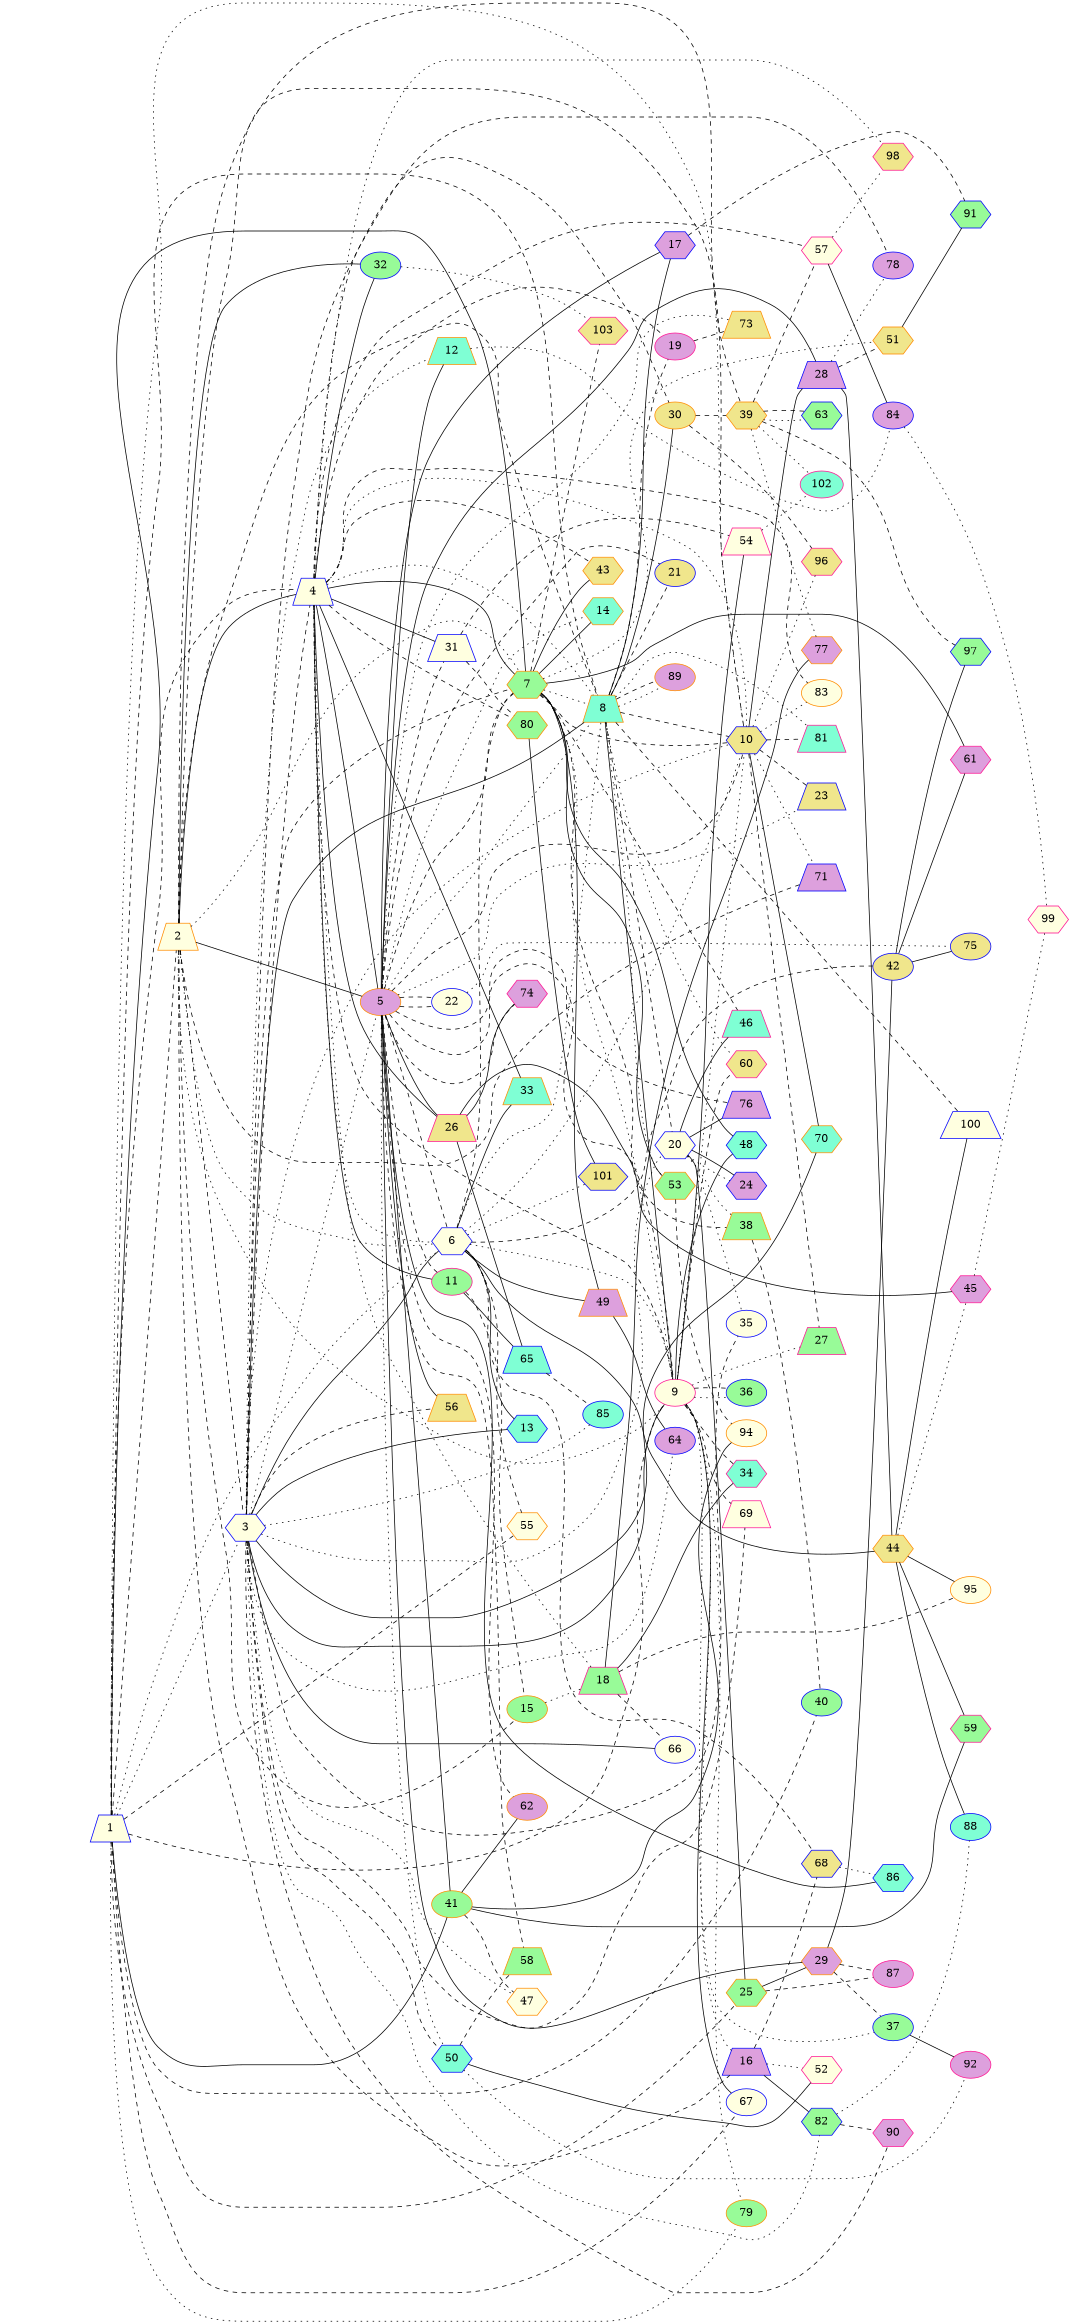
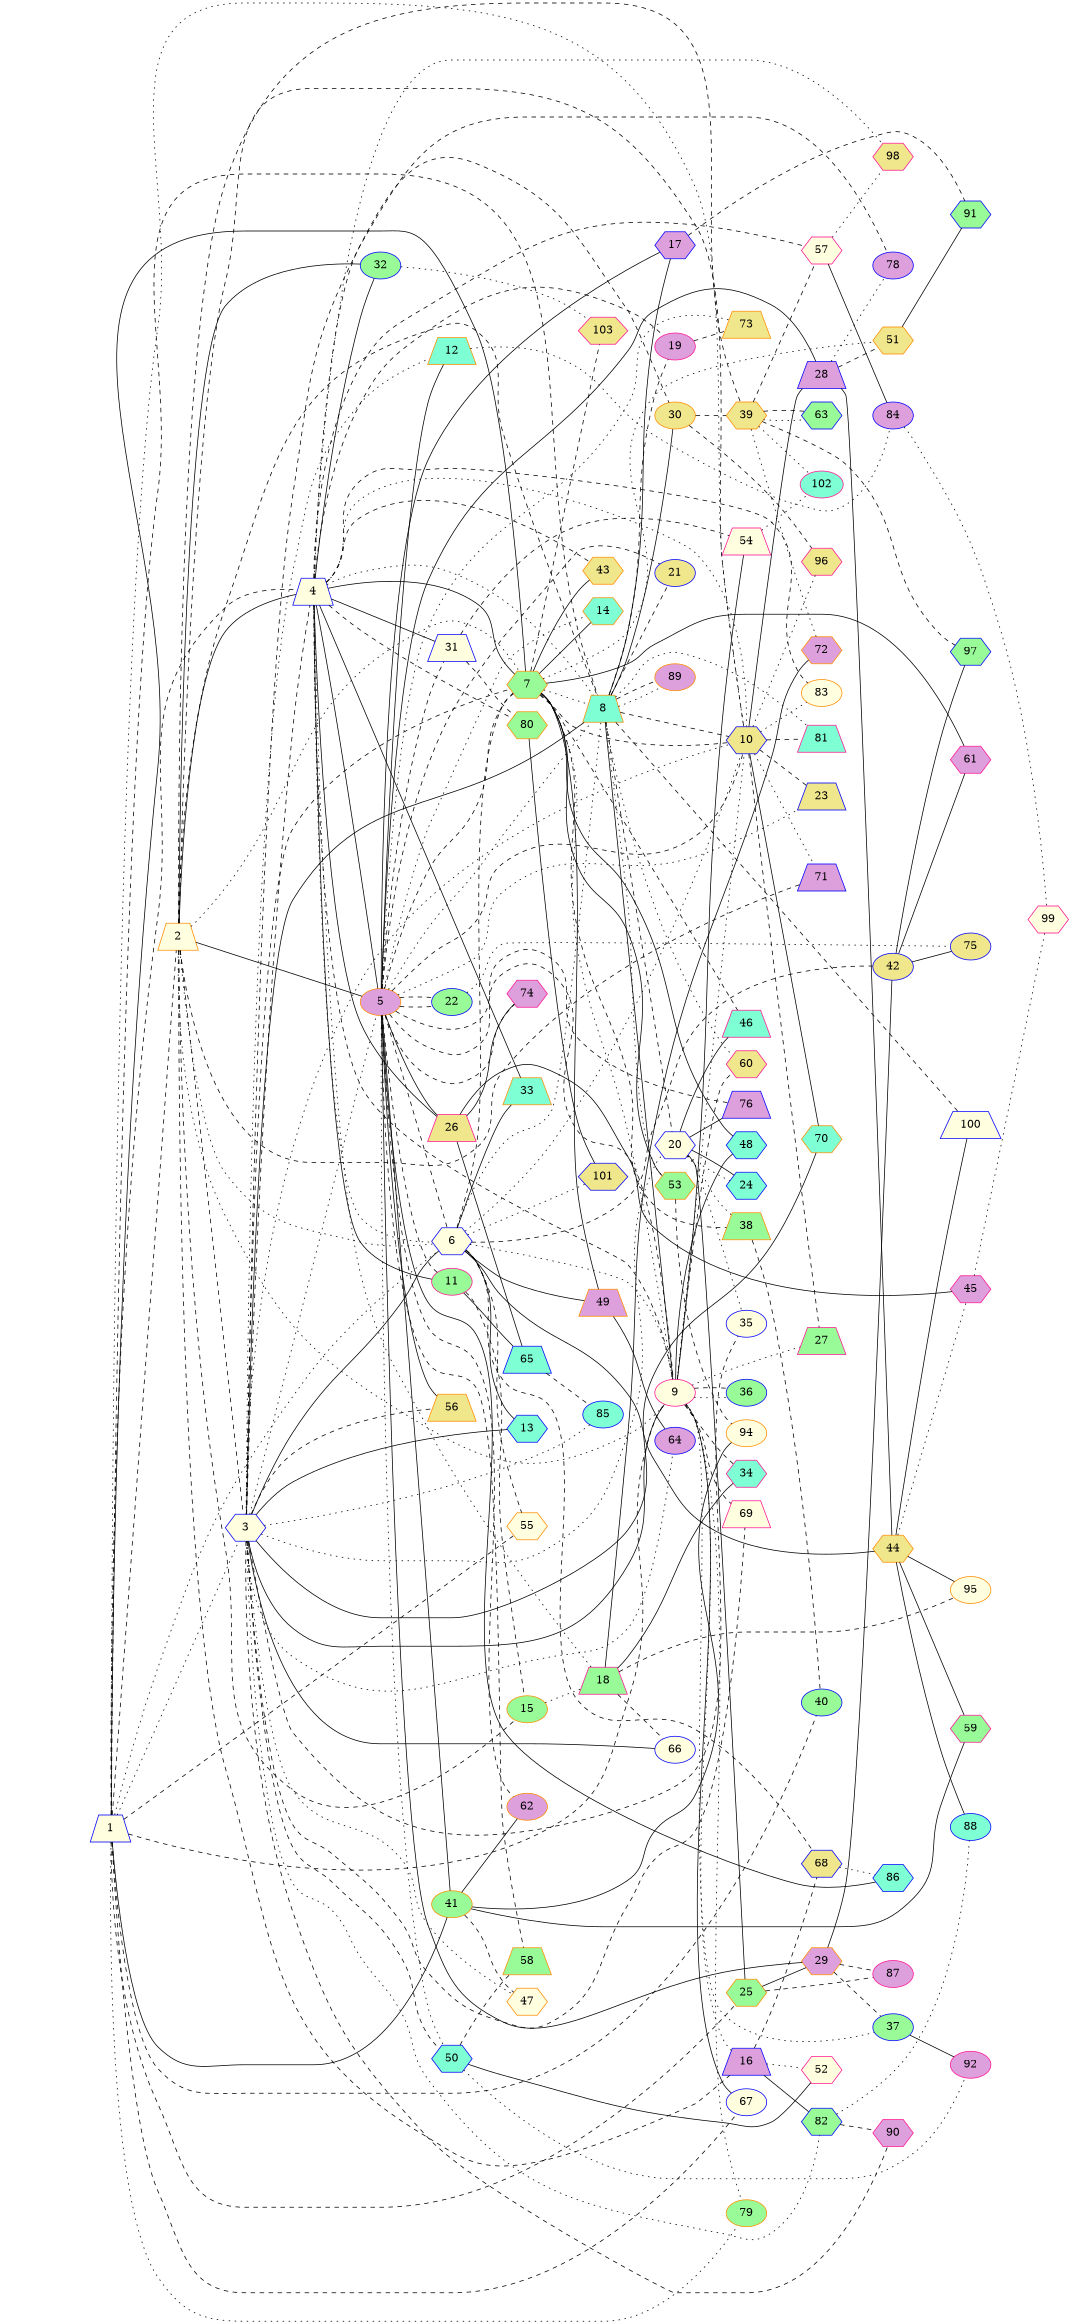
node "77": label "77" -> "72"
node "22": fillcolor lightyellow -> palegreen
node "24": fillcolor plum -> aquamarine
